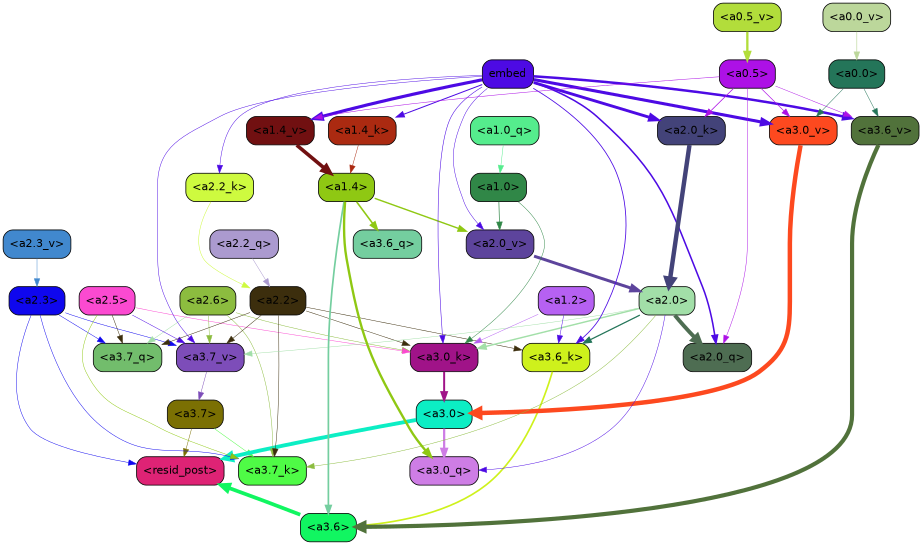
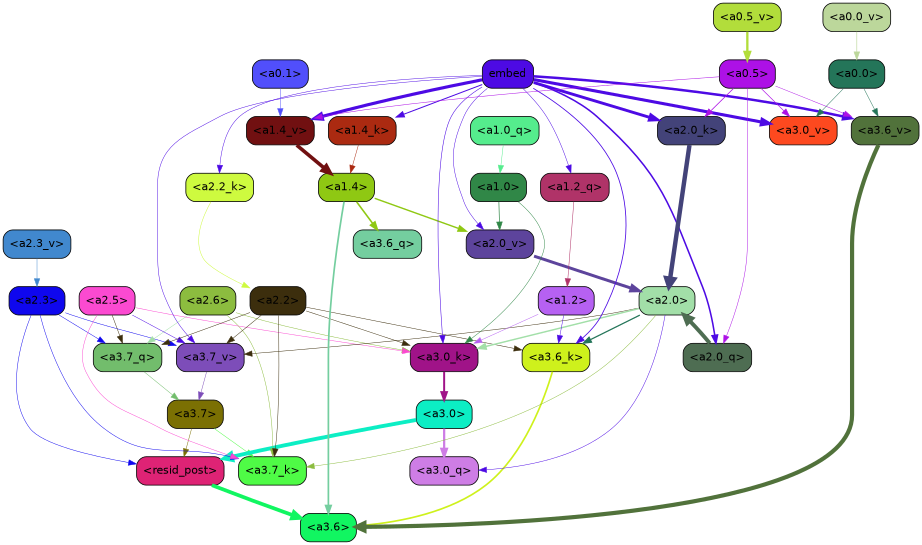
node "<a0.1>": added
node "<a1.2_q>": added
node "<a2.2_q>": removed
edge "<a2.6>" -> "<a3.7_v>": removed
edge "<a2.0>" -> "<a2.0_q>": reversed
edge "<a2.0>" -> "<a3.7_v>": color #a2dfa8 -> #3c2e0d
edge "<a1.4>" -> "<a3.0_q>": removed
edge "<a3.0_v>" -> "<a3.0>": removed
edge "<a3.7_q>" -> "<a3.7>": added
edge "<a2.5>" -> "<a3.7_k>": color #8fc813 -> #fb4ad1
edge "<a3.6>" -> "<resid_post>": reversed
